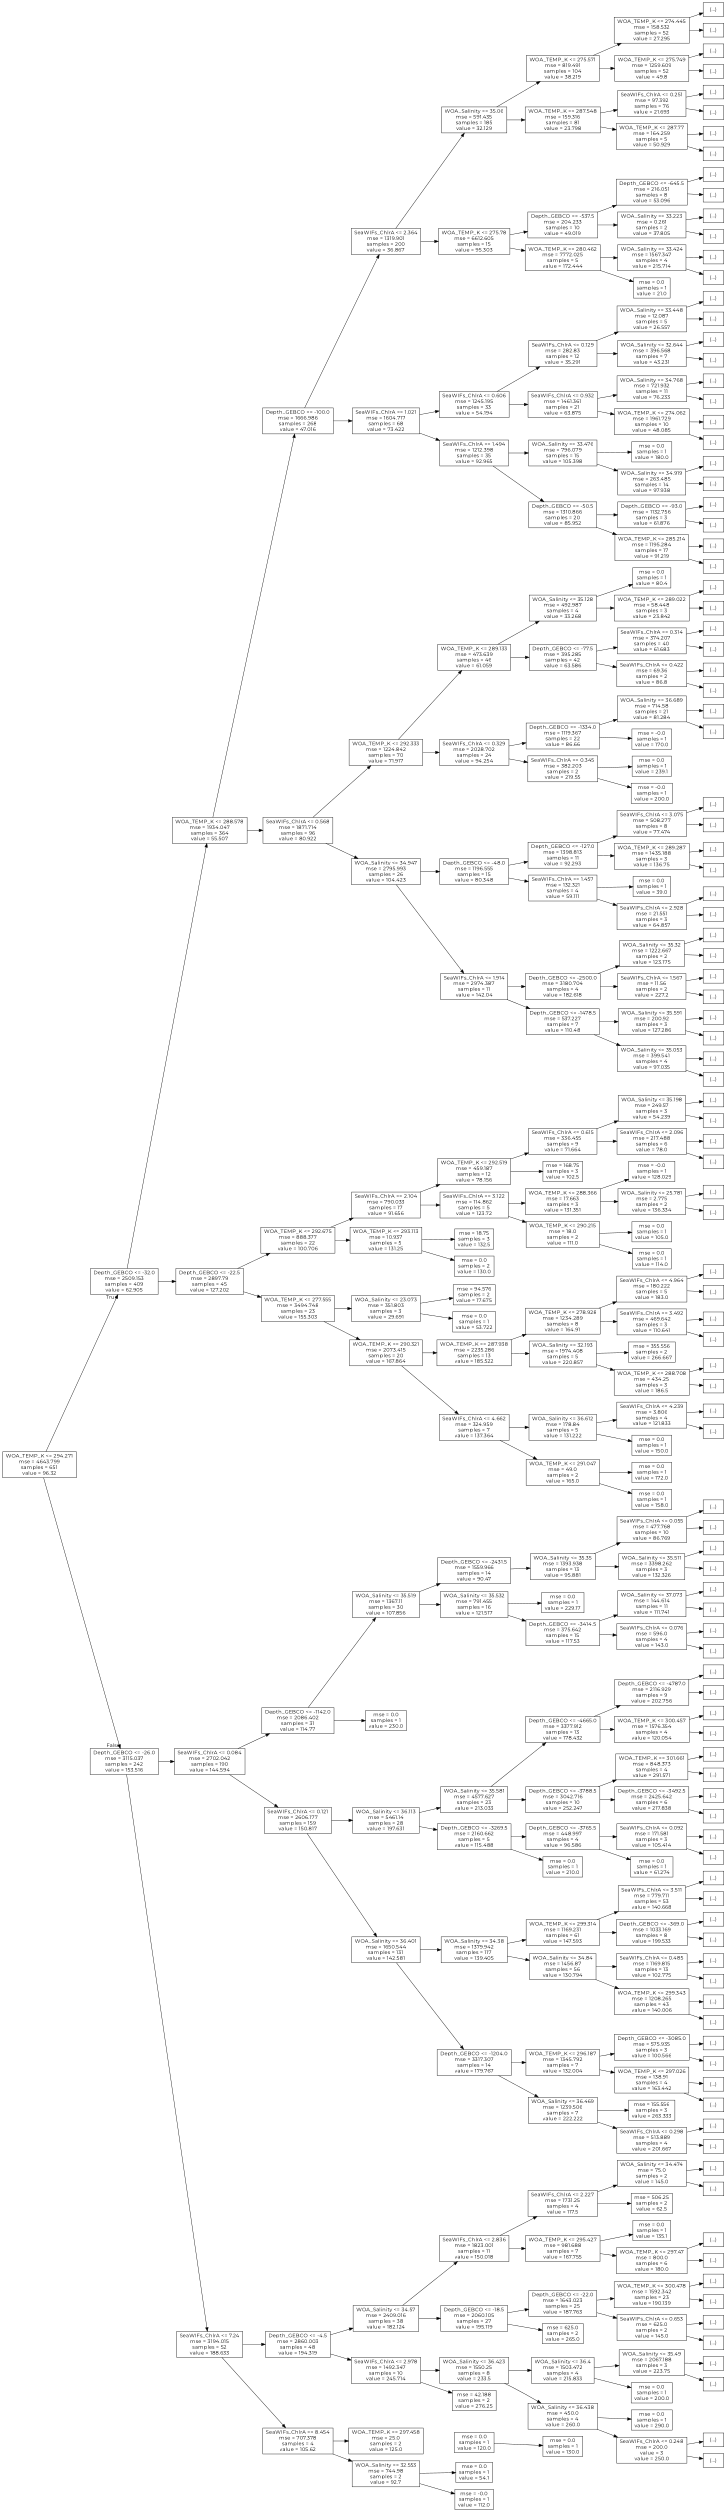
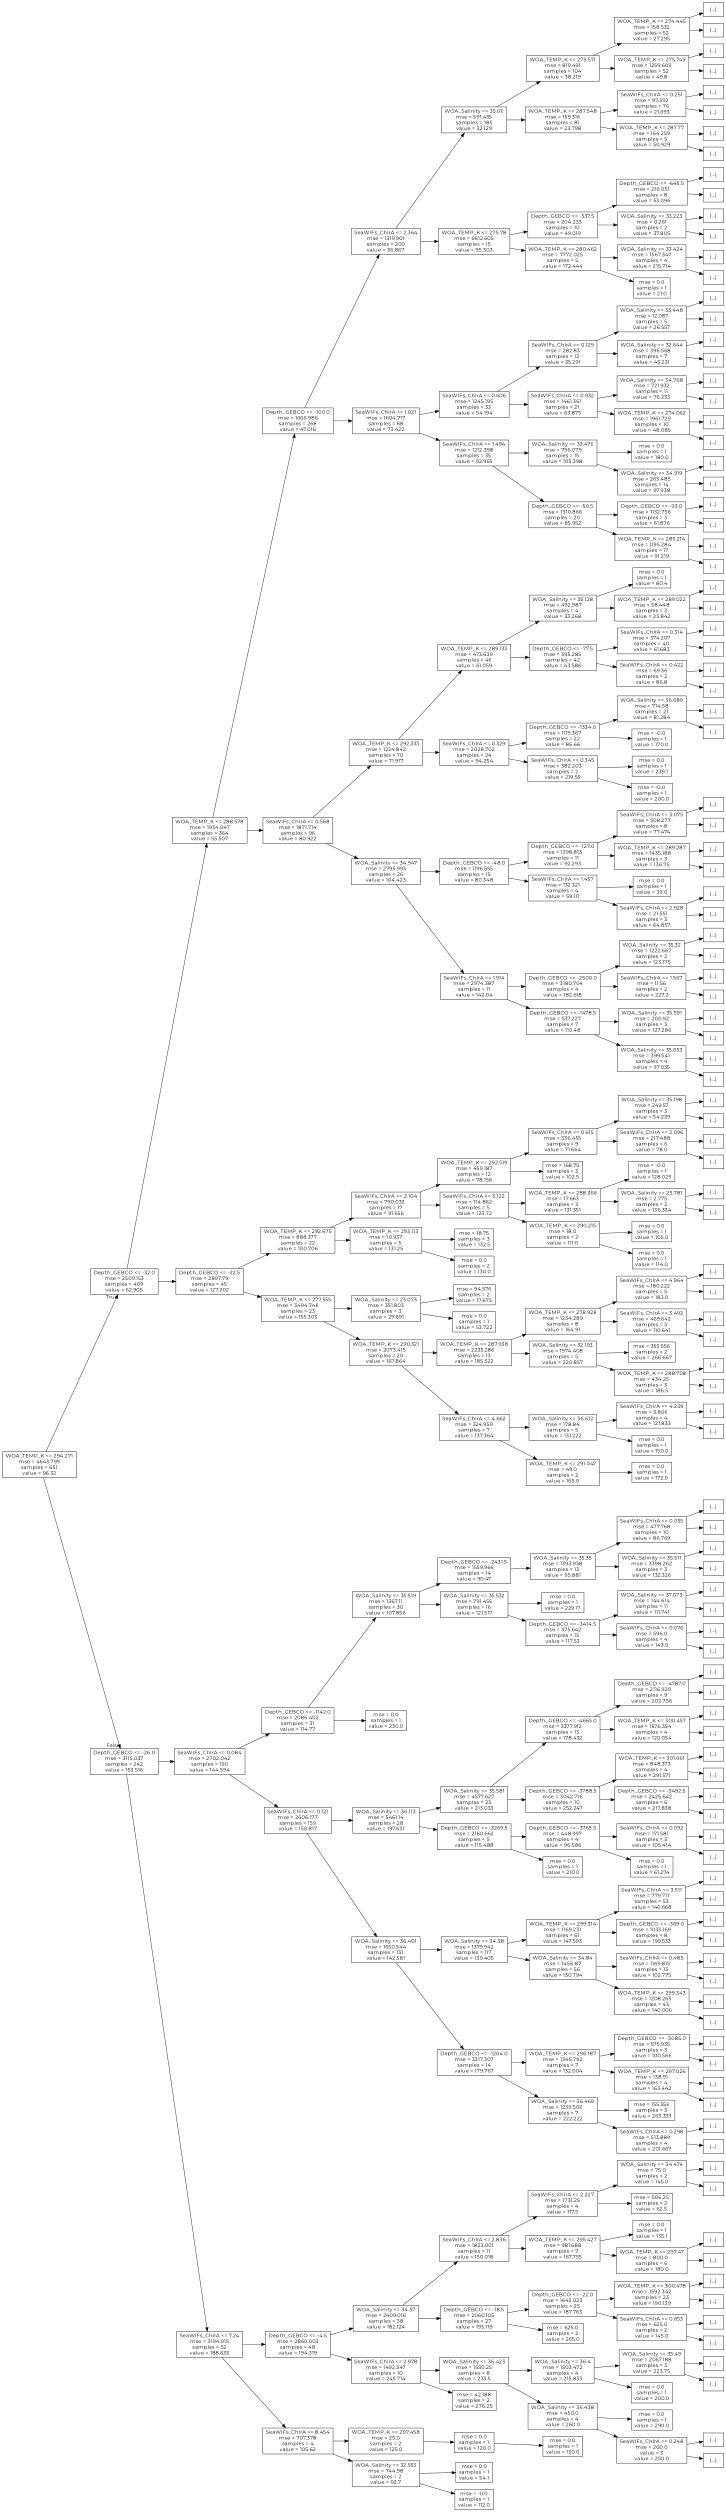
node "mse = 0.0 samples = 1 value = 158.0": removed
edge "WOA_TEMP_K <= 297.458 mse = 25.0 samples = 2 value = 125.0" -> "mse = 0.0 samples = 1 value = 120.0": added
